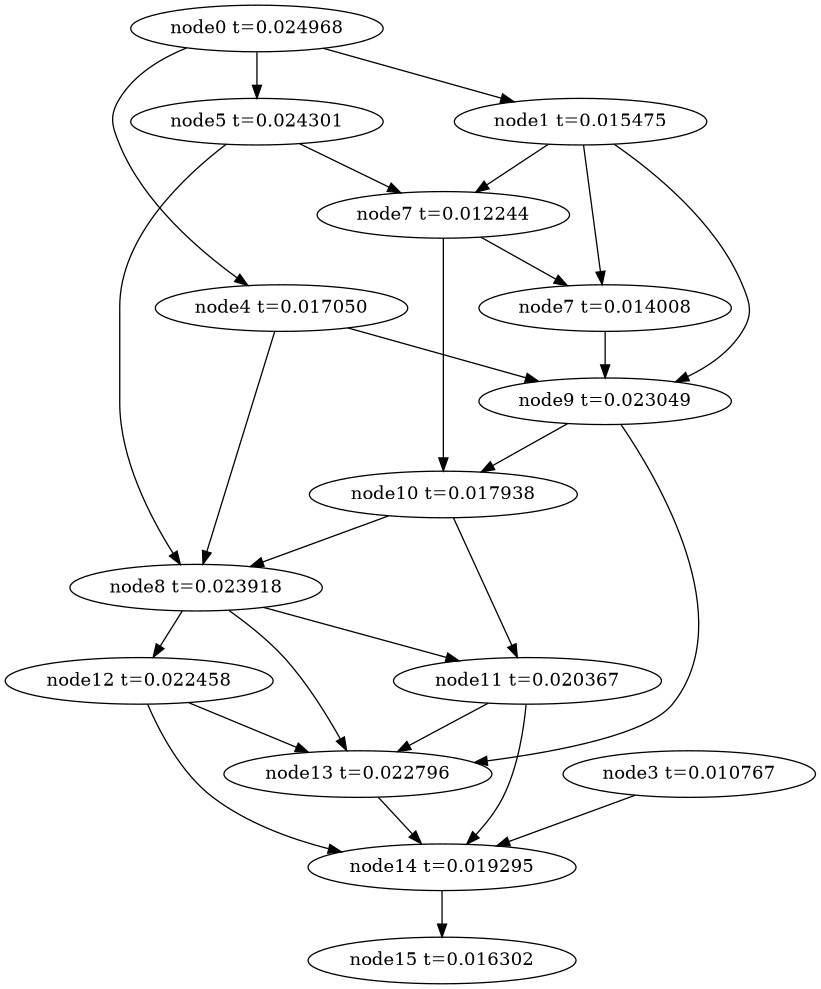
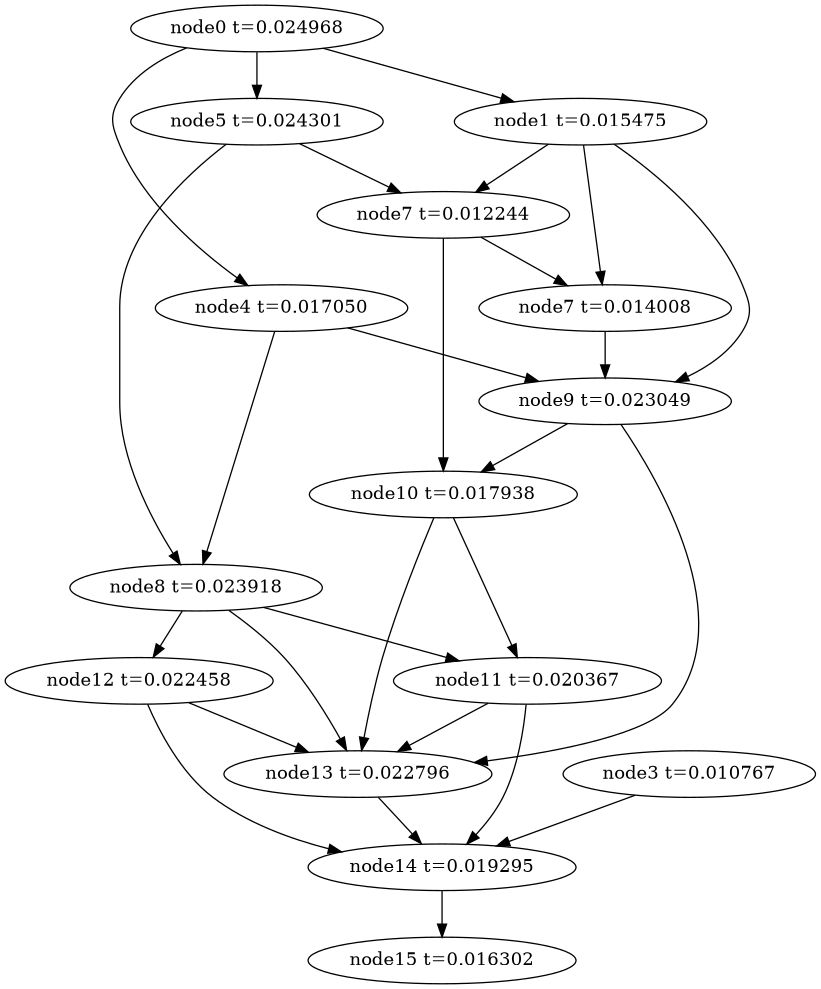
edge "node10 t=0.017938" -> "node8 t=0.023918": now "node10 t=0.017938" -> "node13 t=0.022796"
